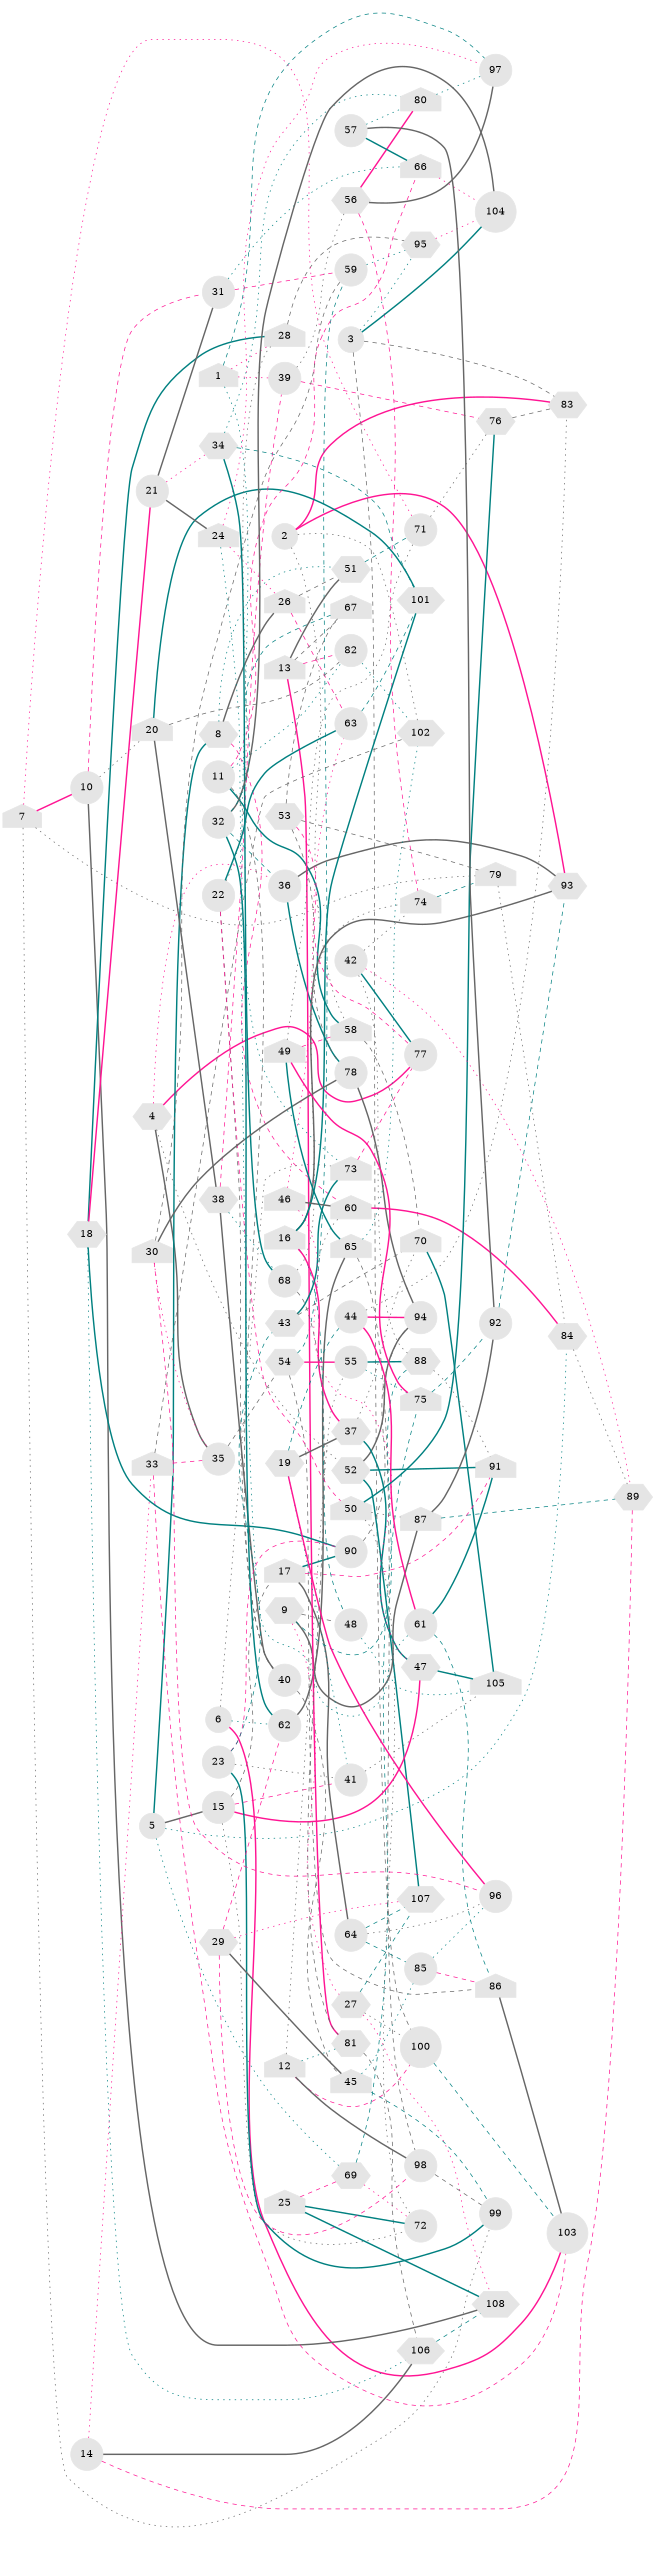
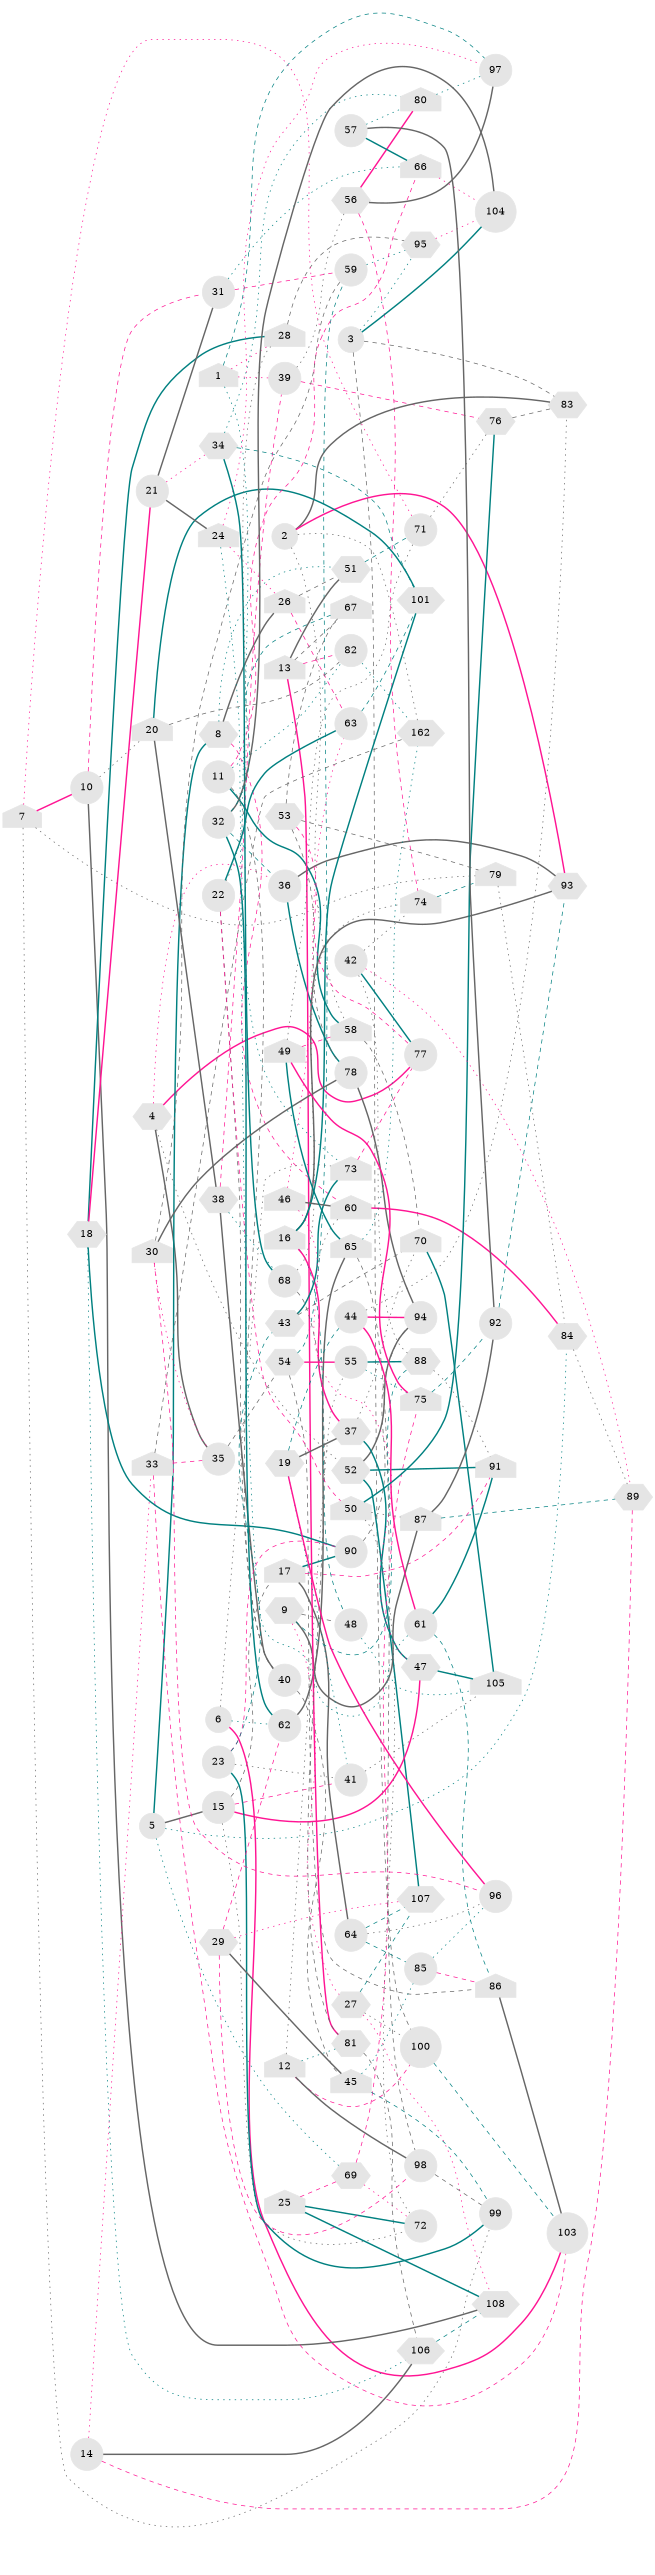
edge "83" -- "2": color deeppink -> gray40
node "102": label "102" -> "162"
edge "75" -- "69": color teal -> deeppink
